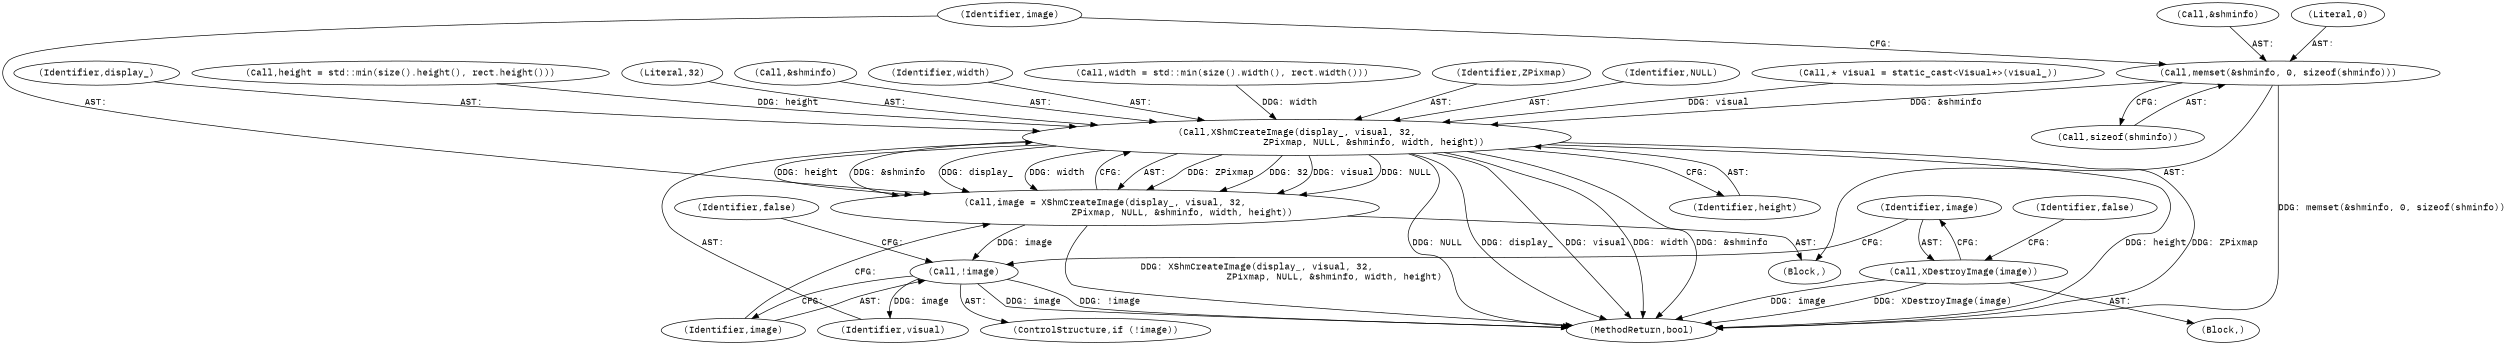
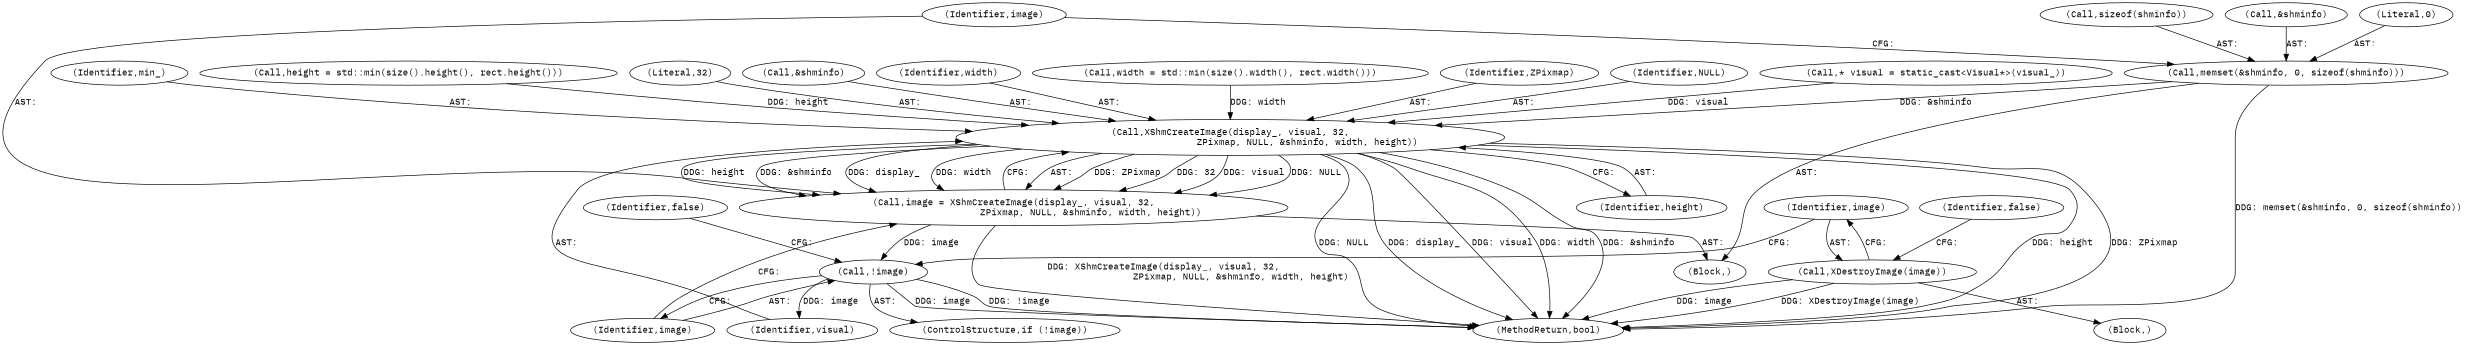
node "(Identifier,display_)": label "(Identifier,display_)" -> "(Identifier,min_)"
edge "(Call,memset(&shminfo, 0, sizeof(shminfo)))" -> "(Call,sizeof(shminfo))": removed, label "CFG:"
